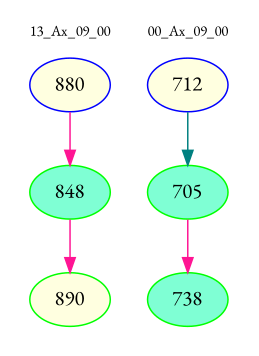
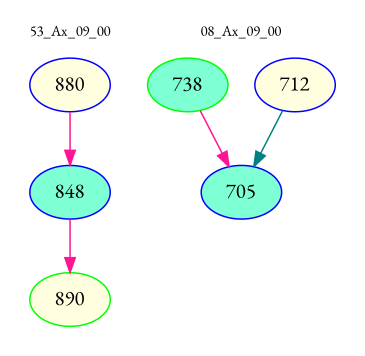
cluster "13_Ax_09_00": label "13_Ax_09_00" -> "53_Ax_09_00"
cluster "00_Ax_09_00": label "00_Ax_09_00" -> "08_Ax_09_00"
node "848": color green -> blue
node "705": color green -> blue
edge "705" -> "738": reversed
